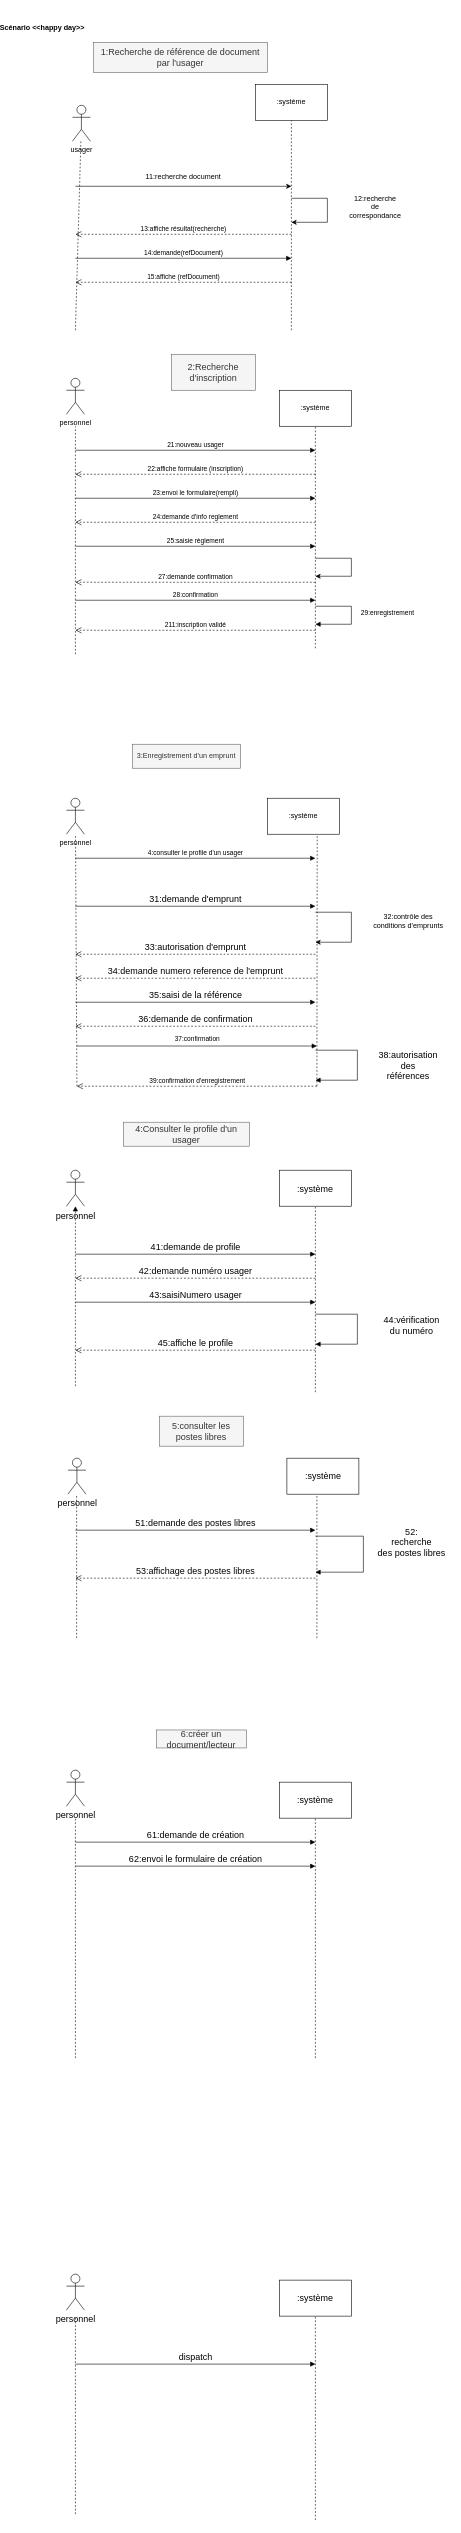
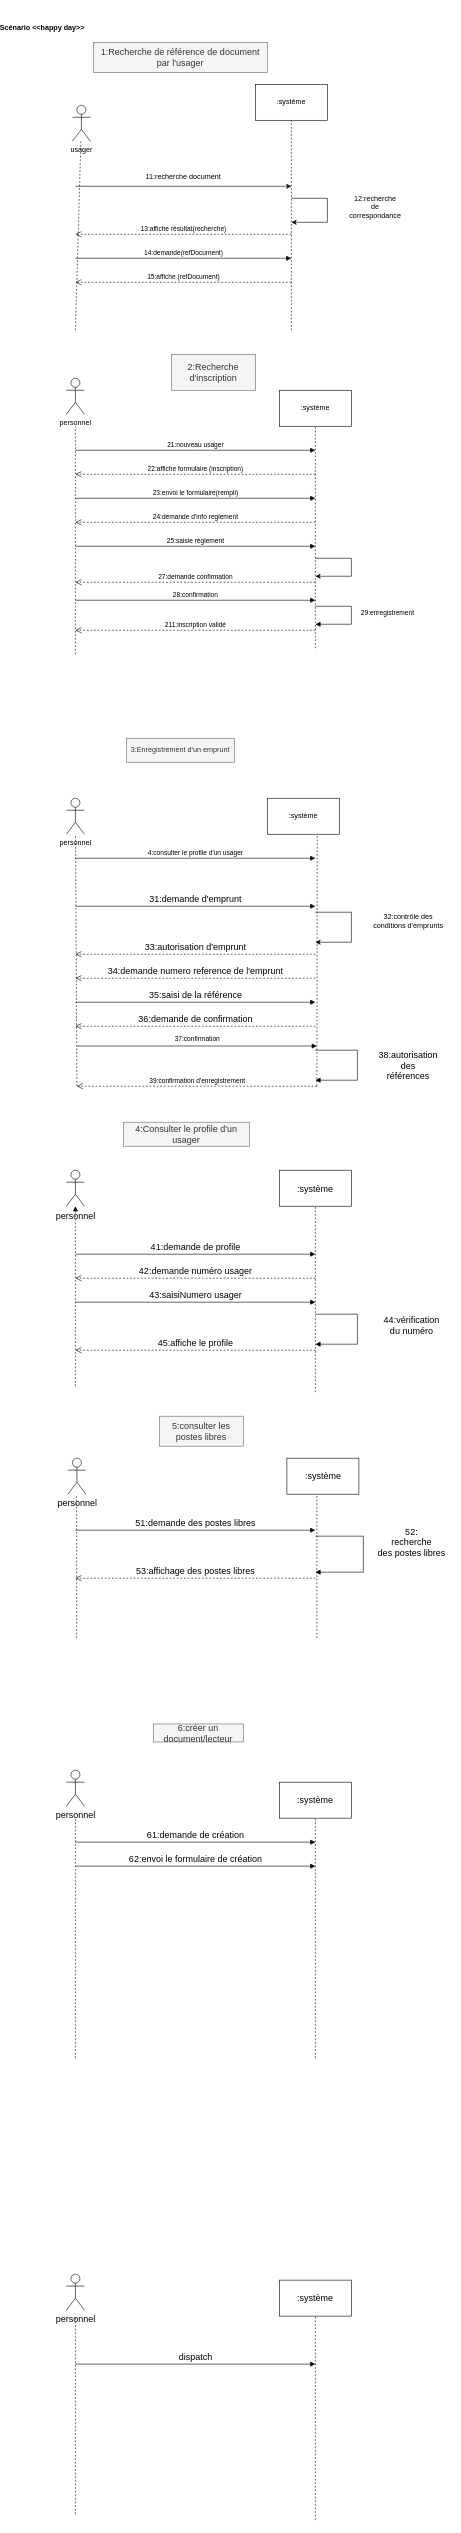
node "3:Enregistrement d'un emprunt": moved (186, 756) -> (180, 750)
node "6:créer un document/lecteur": moved (201, 1739) -> (198, 1733)
